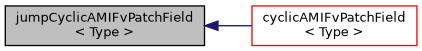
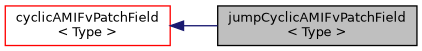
edge "cyclicAMIFvPatchField < Type >" -> "jumpCyclicAMIFvPatchField < Type >": reversed
